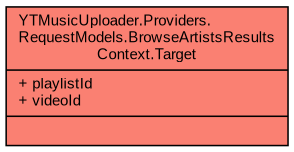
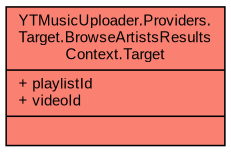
node "YTMusicUploader.Providers.": text "RequestModels.BrowseArtistsResults" -> "Target.BrowseArtistsResults"
